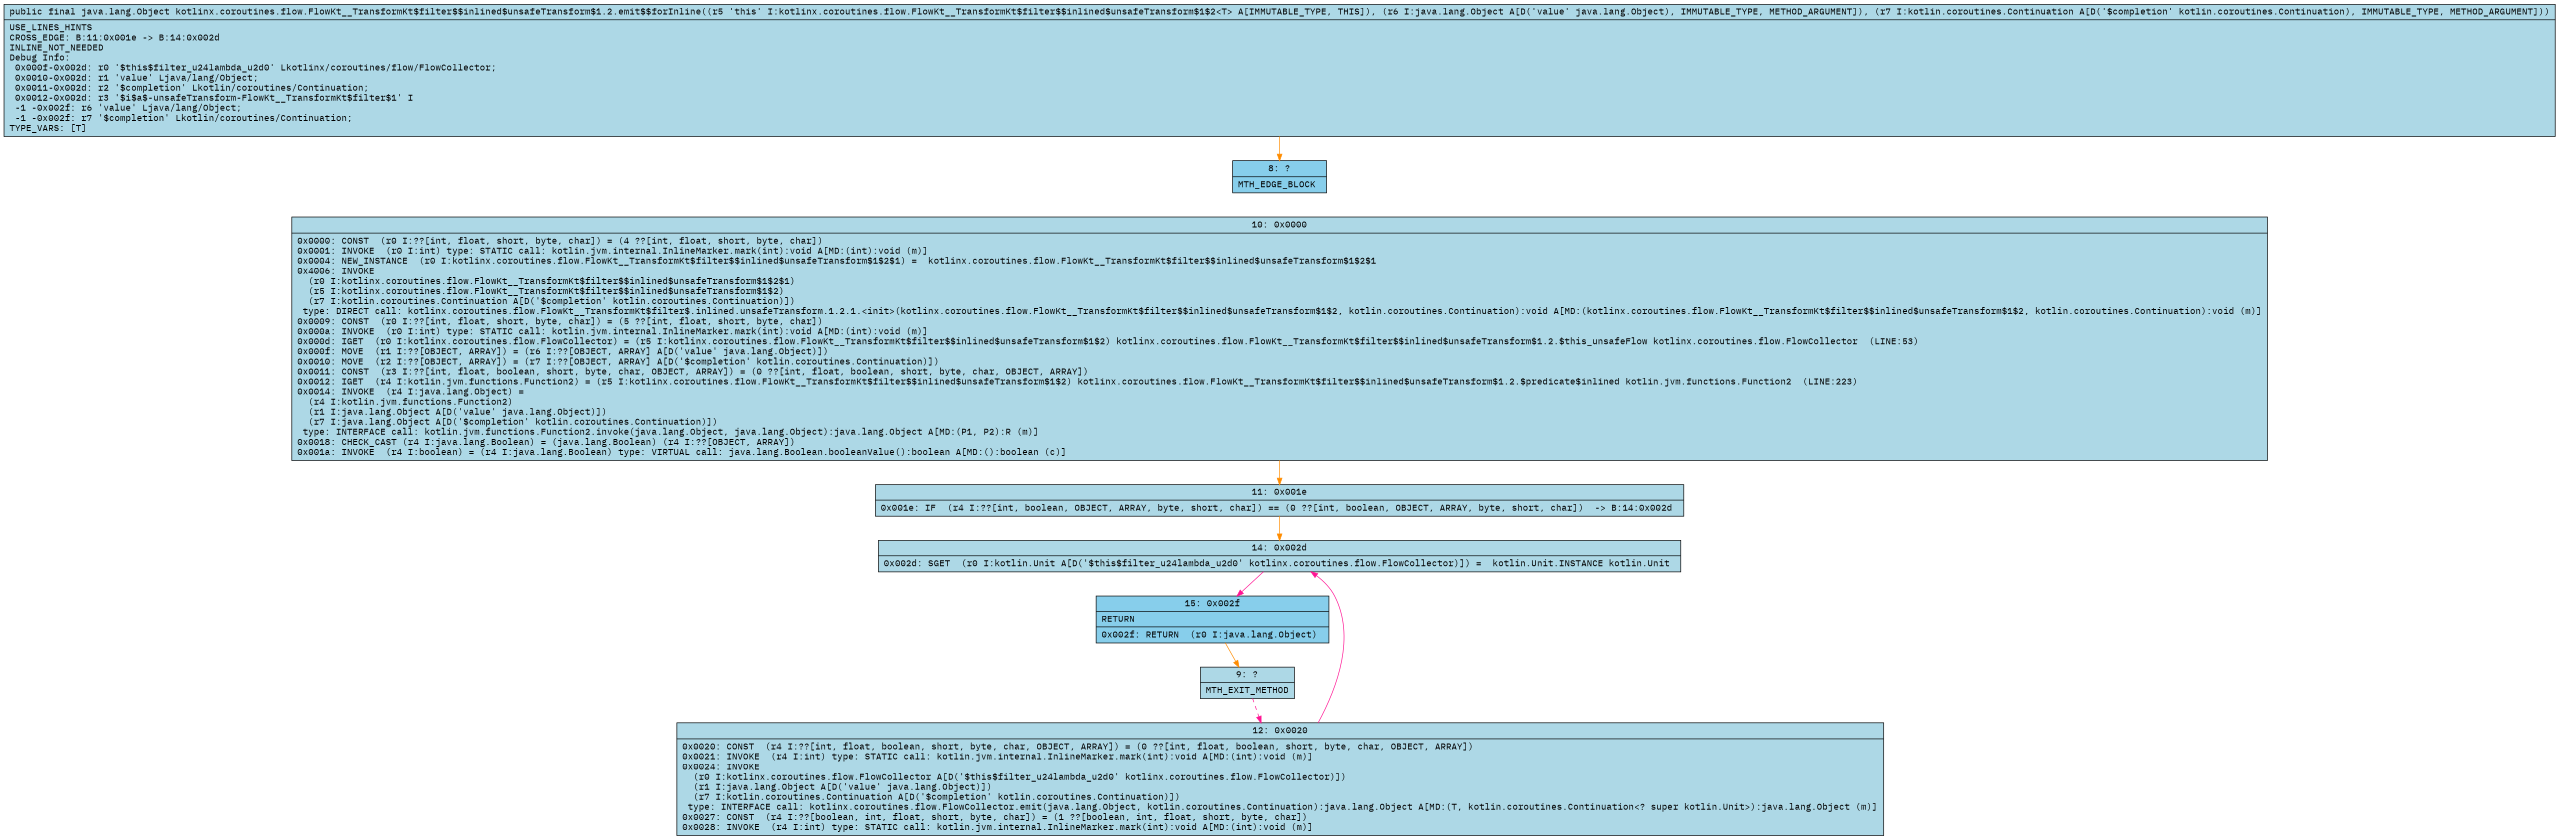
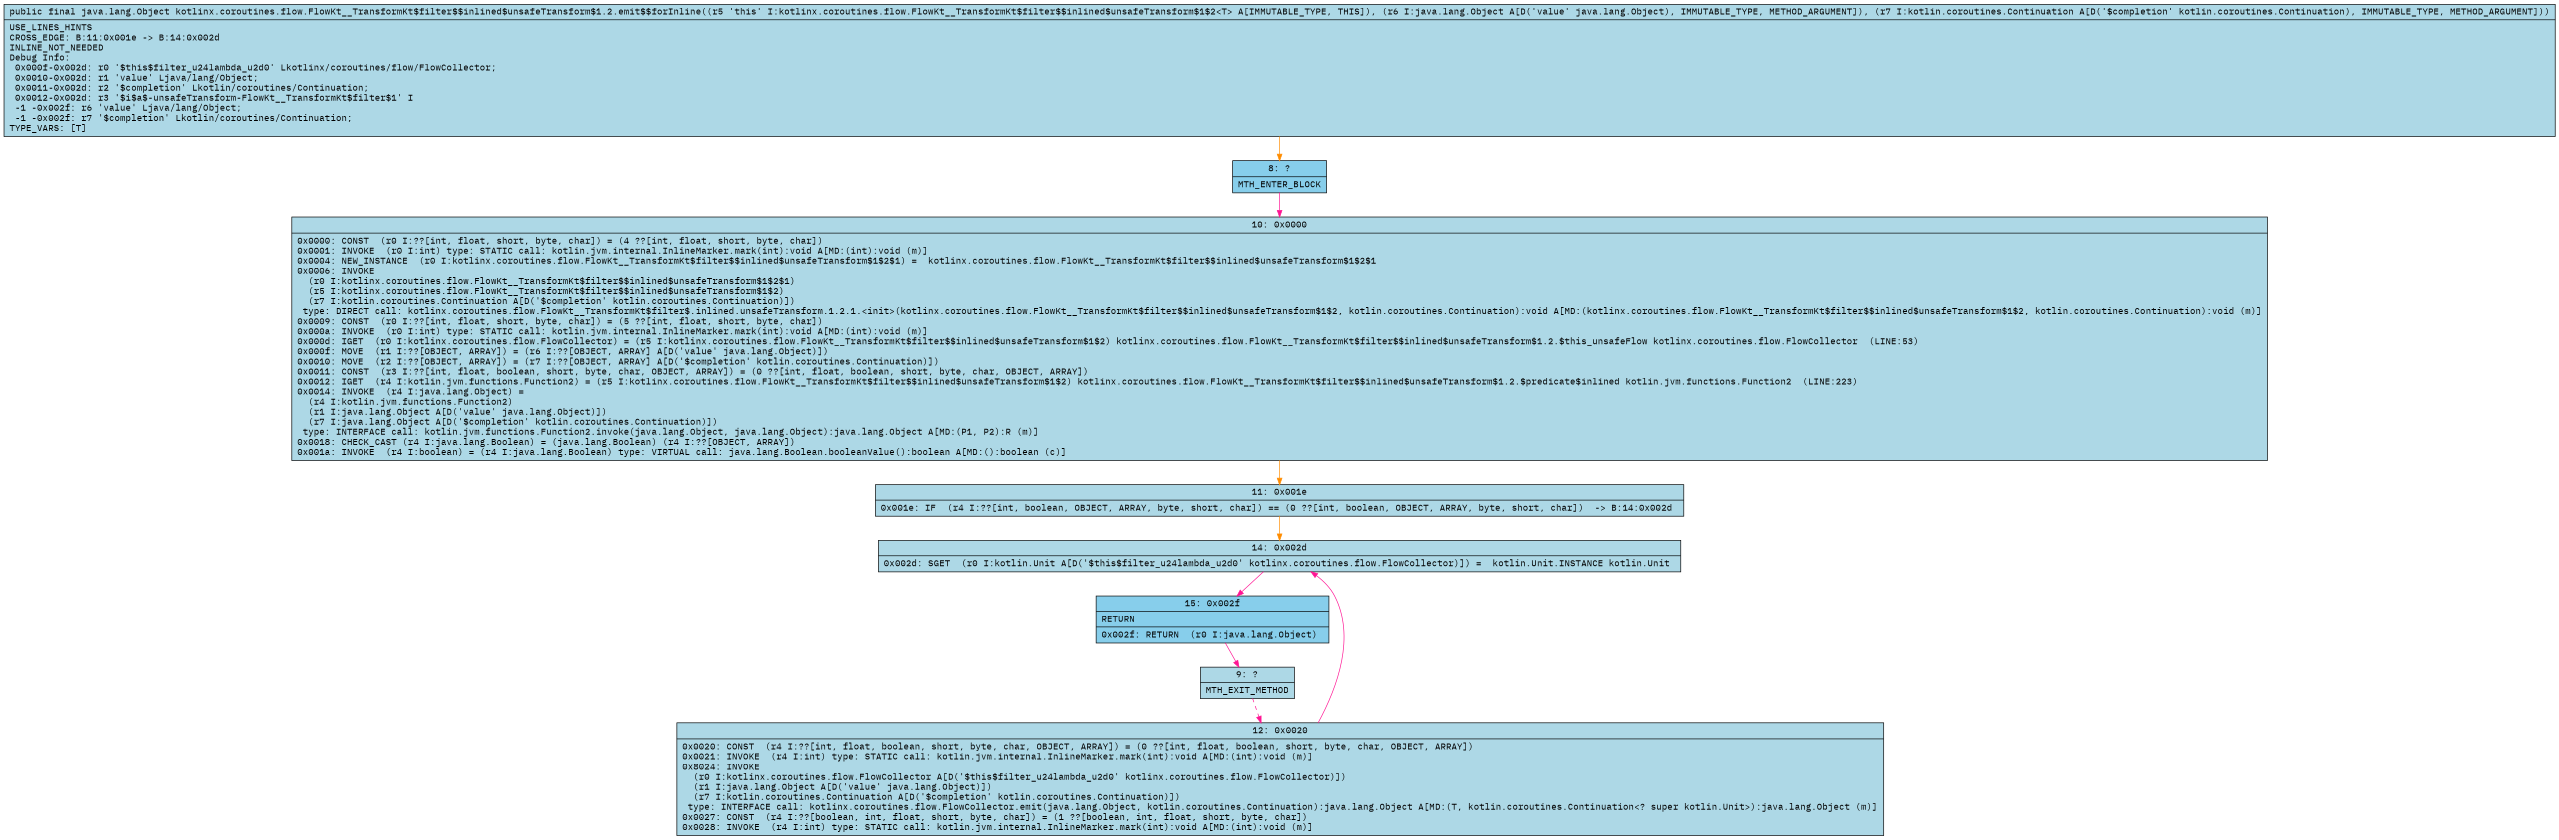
node "8: ?": text "MTH_EDGE_BLOCK" -> "MTH_ENTER_BLOCK"
edge "8: ?" -> "10: 0x0000": added
node "10: 0x0000": text "0x4006: INVOKE" -> "0x0006: INVOKE"
edge "15: 0x002f" -> "9: ?": color darkorange -> deeppink
node "12: 0x0020": text "0x0024: INVOKE" -> "0x8024: INVOKE"
